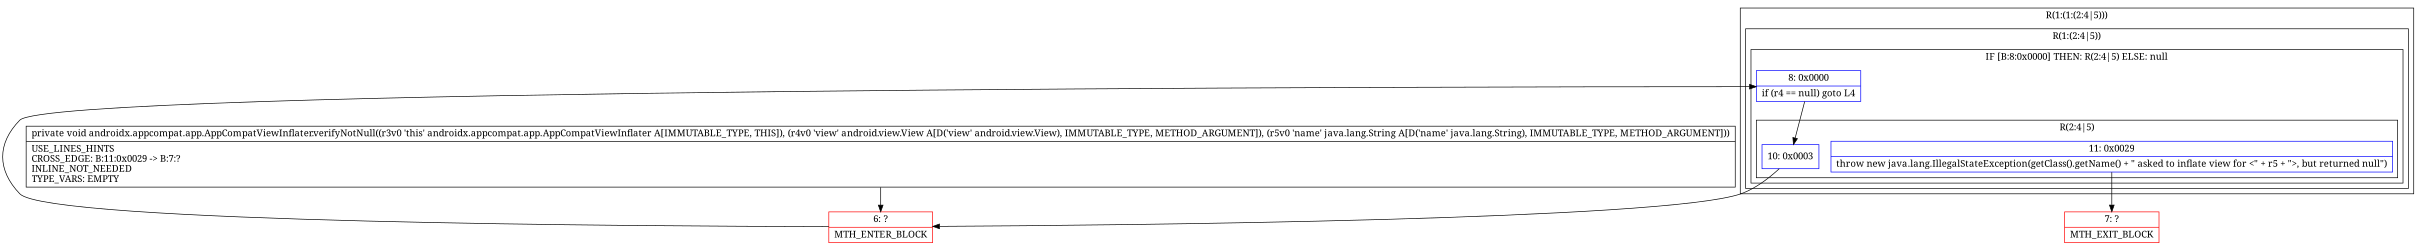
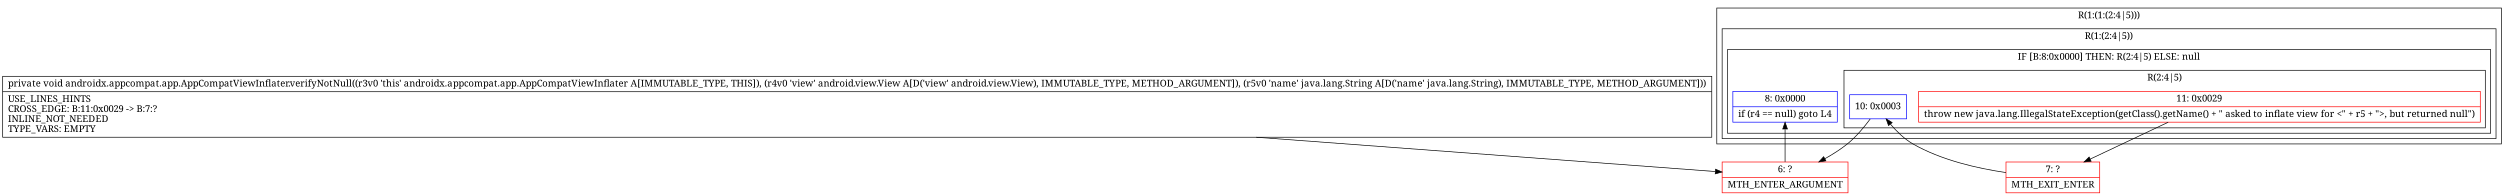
edge "8: 0x0000" -> "10: 0x0003": now "7: ?" -> "10: 0x0003"
node "11: 0x0029": color blue -> red
node "6: ?": text "MTH_ENTER_BLOCK" -> "MTH_ENTER_ARGUMENT"
node "7: ?": text "MTH_EXIT_BLOCK" -> "MTH_EXIT_ENTER"
